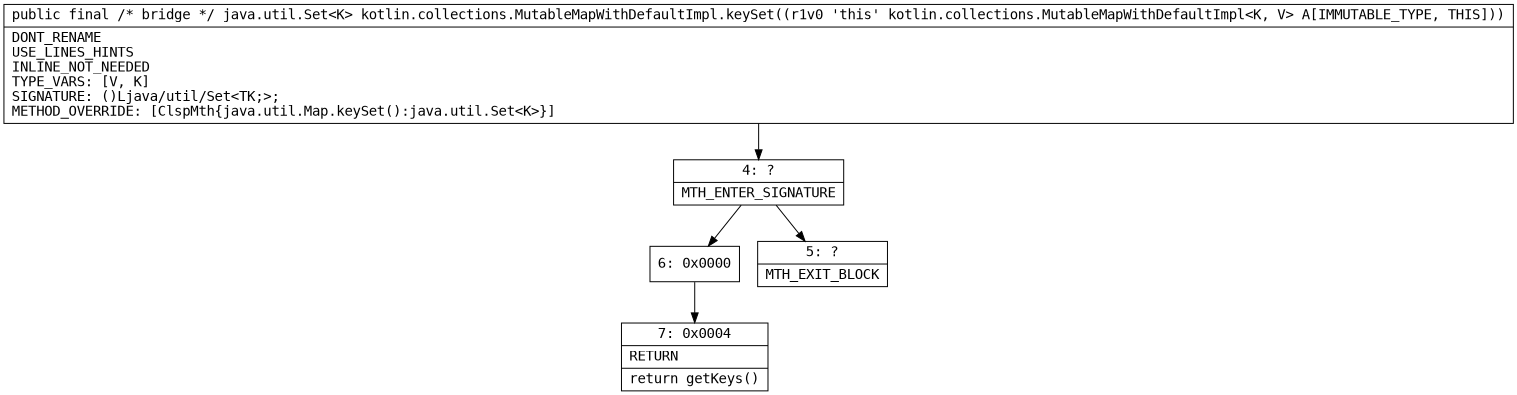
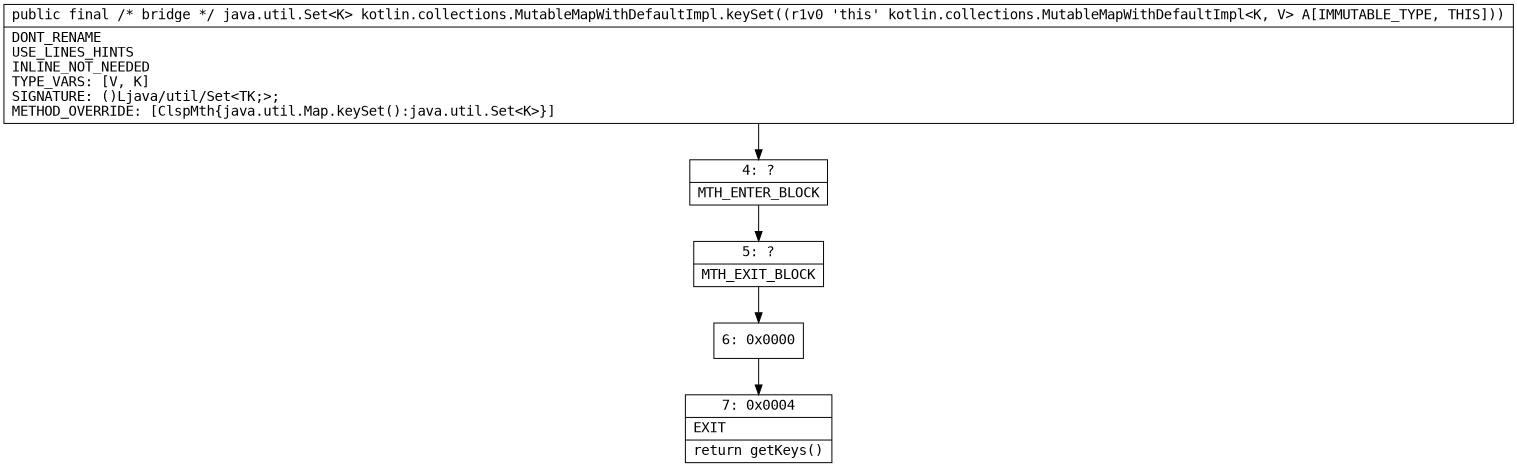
node "4: ?": text "MTH_ENTER_SIGNATURE" -> "MTH_ENTER_BLOCK"
edge "4: ?" -> "6: 0x0000": now "5: ?" -> "6: 0x0000"
node "7: 0x0004": text "RETURN" -> "EXIT"
